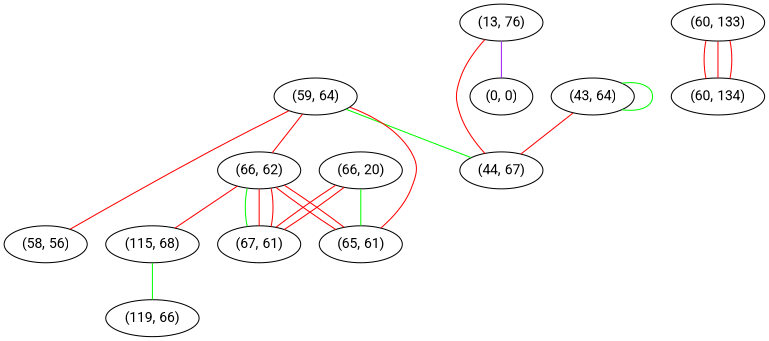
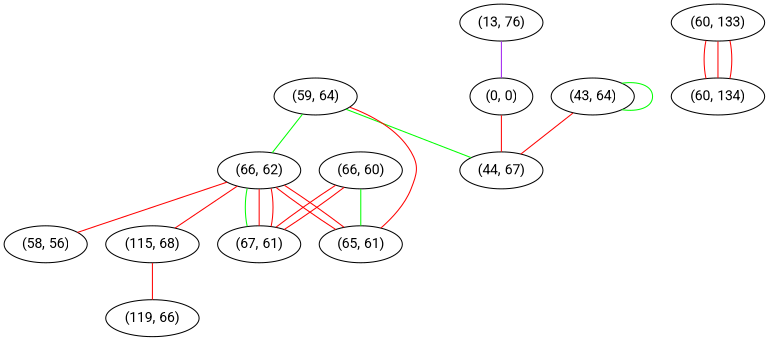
edge "(13, 76)" -- "(44, 67)": now "(0, 0)" -- "(44, 67)"
edge "(59, 64)" -- "(66, 62)": color red -> green
edge "(59, 64)" -- "(58, 56)": now "(66, 62)" -- "(58, 56)"
node "(66, 20)": label "(66, 20)" -> "(66, 60)"
edge "(115, 68)" -- "(119, 66)": color green -> red
